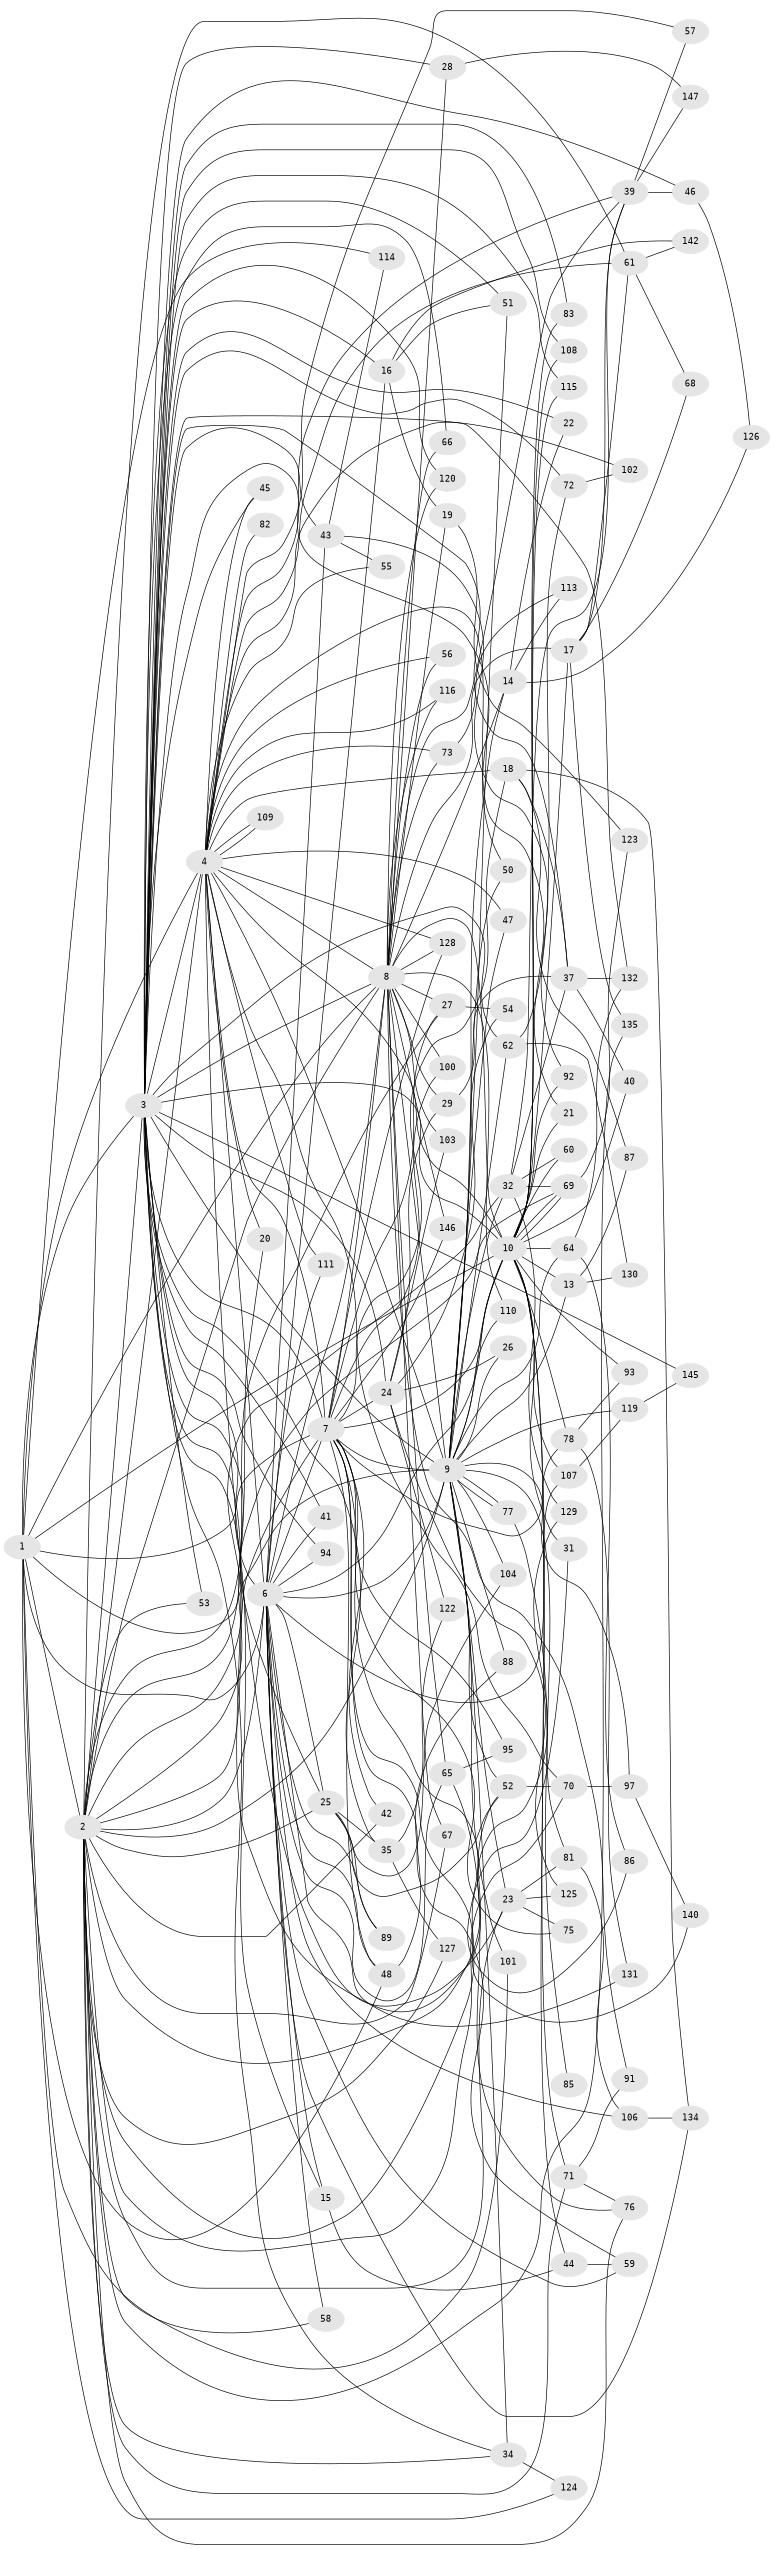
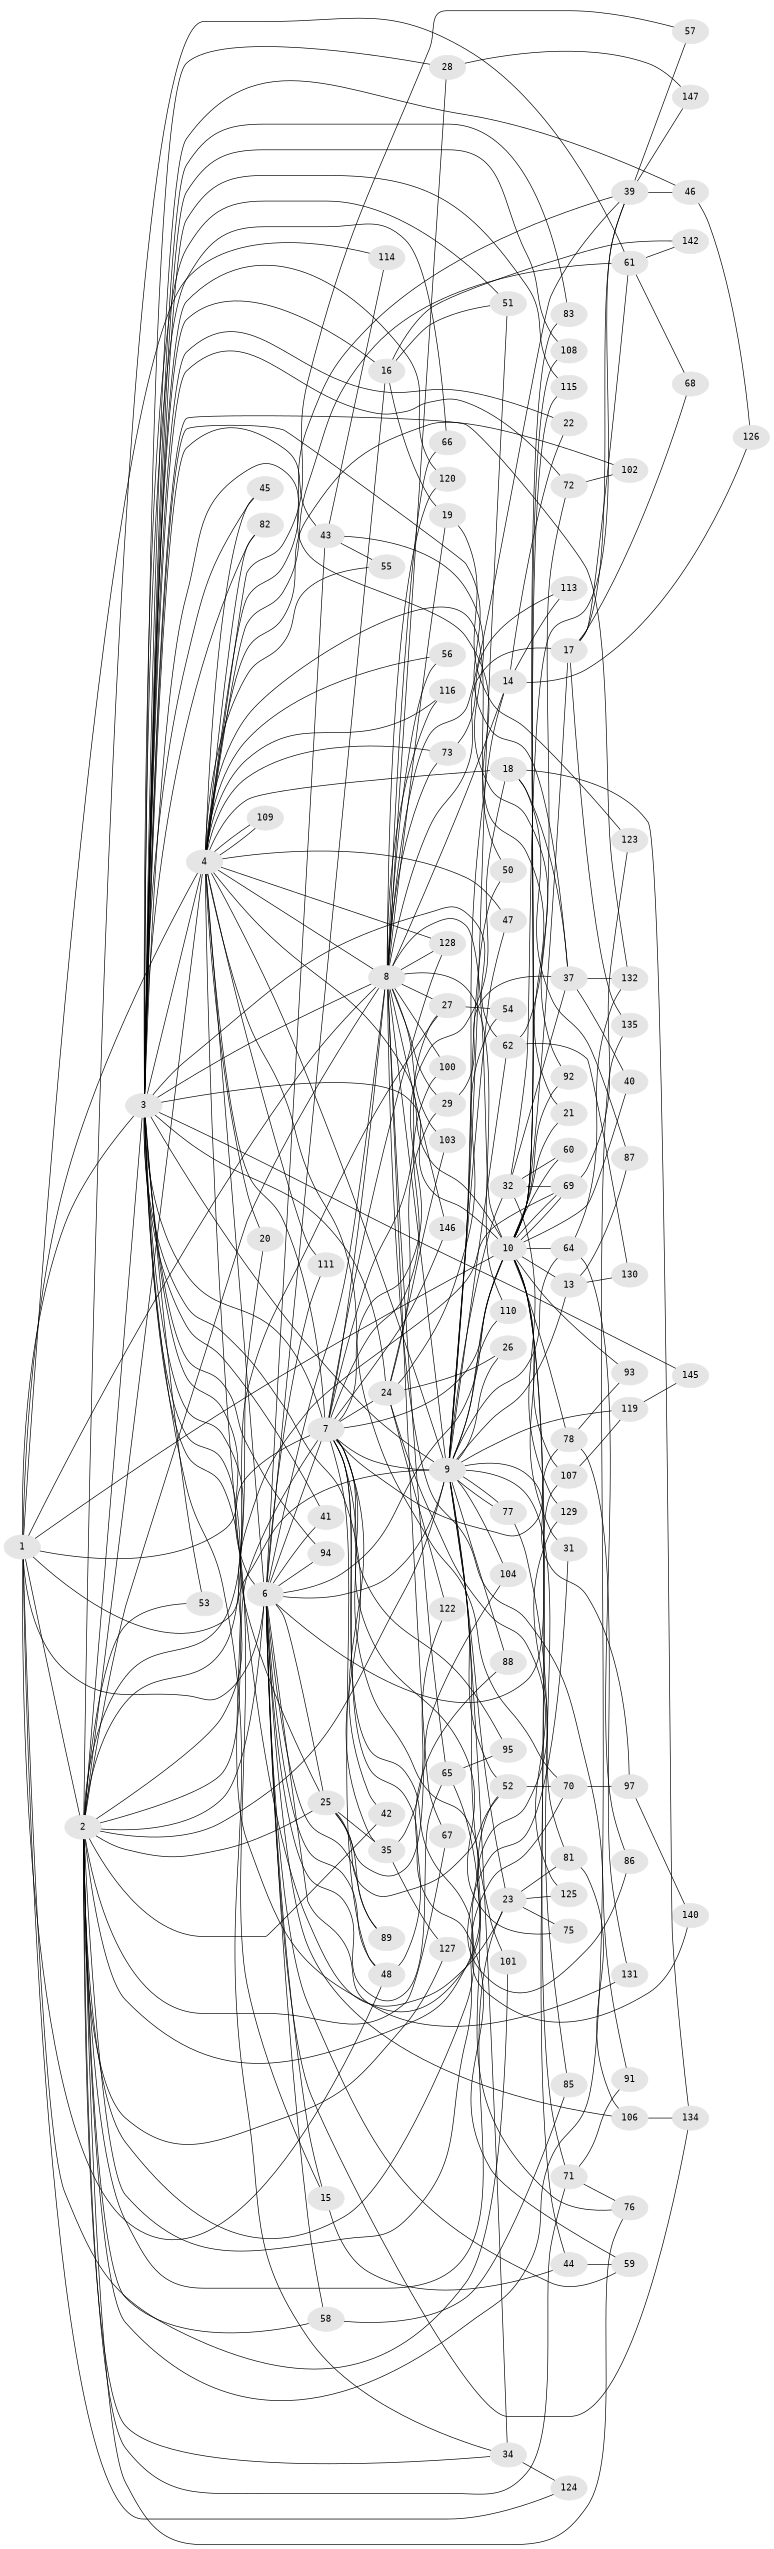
edge "82" -- "3": added
edge "32" -- "2": removed
edge "85" -- "58": added
